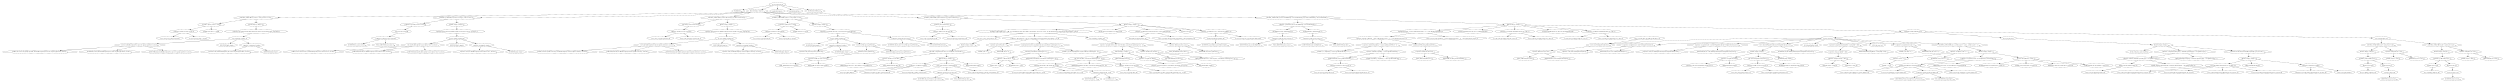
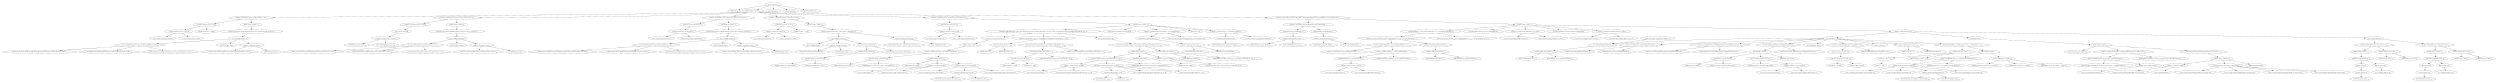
node "(IDENTIFIER,out,out.write(buffer, 0, count))": removed
